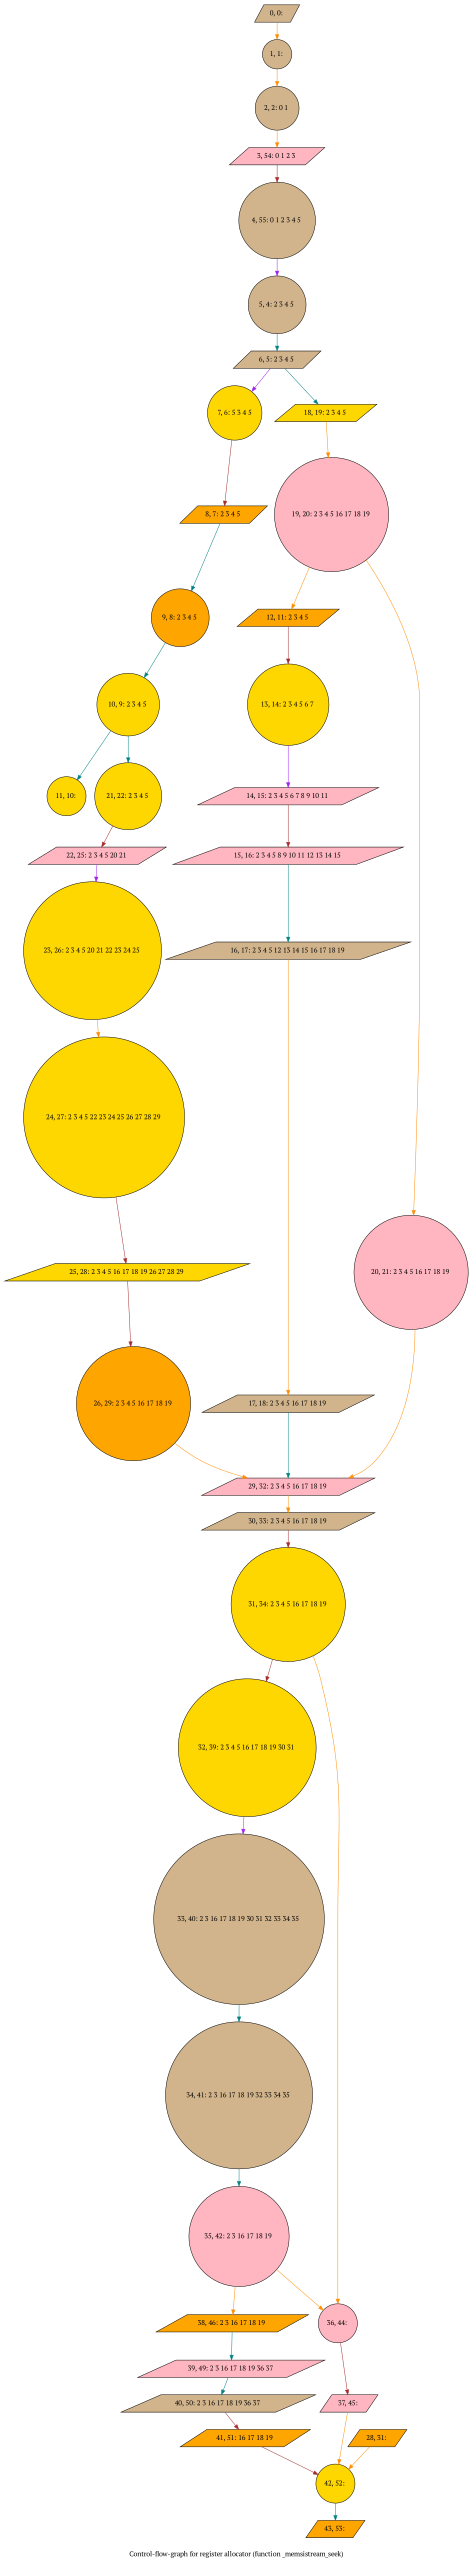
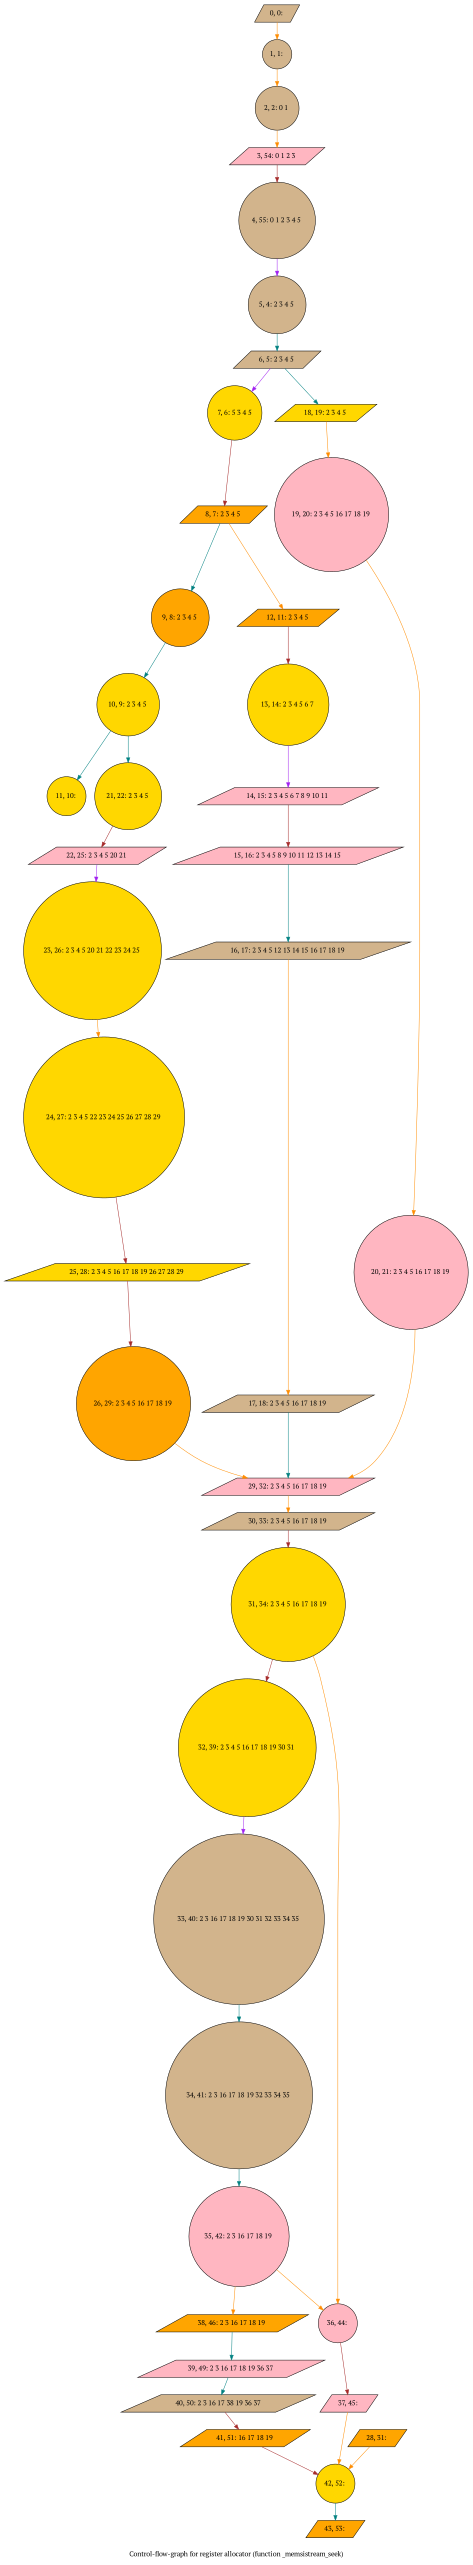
edge "19, 20: 2 3 4 5 16 17 18 19" -> "12, 11: 2 3 4 5": now "8, 7: 2 3 4 5" -> "12, 11: 2 3 4 5"
node "40, 50: 2 3 16 17 18 19 36 37": label "40, 50: 2 3 16 17 18 19 36 37" -> "40, 50: 2 3 16 17 38 19 36 37"
